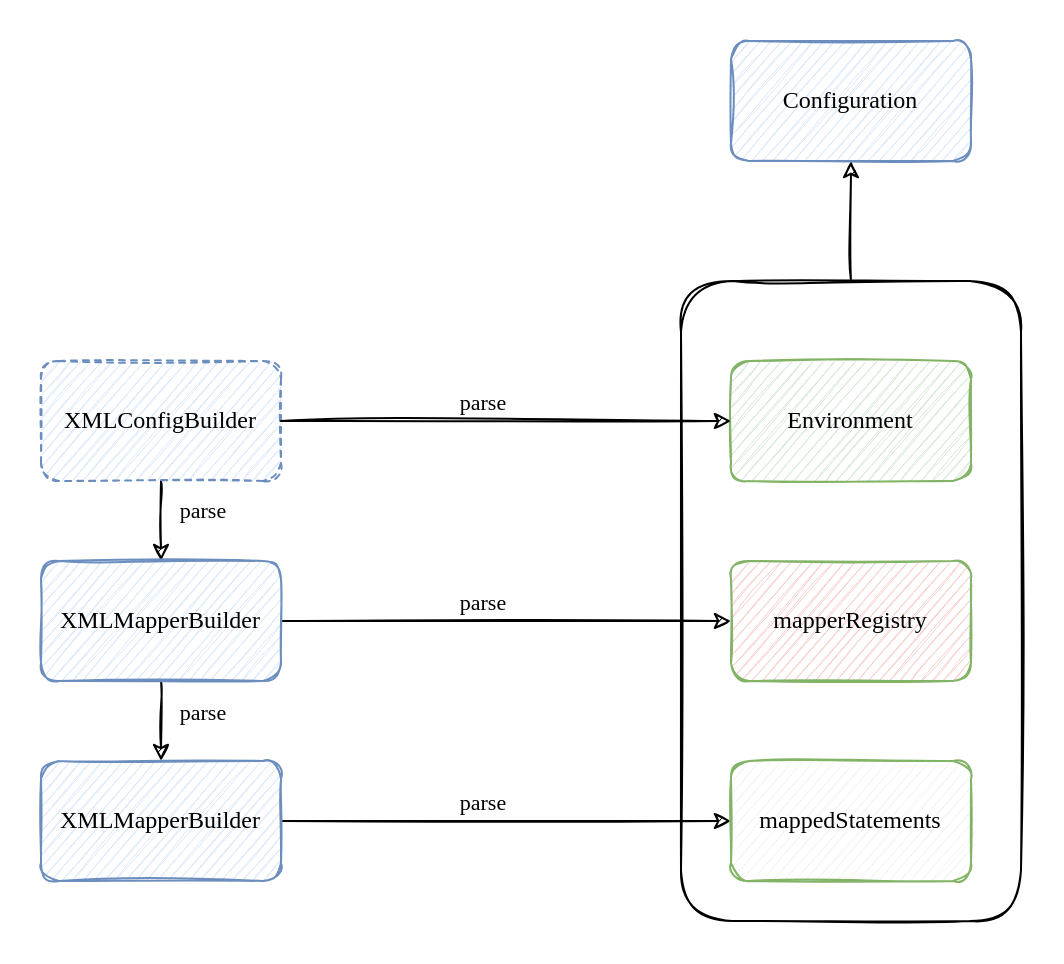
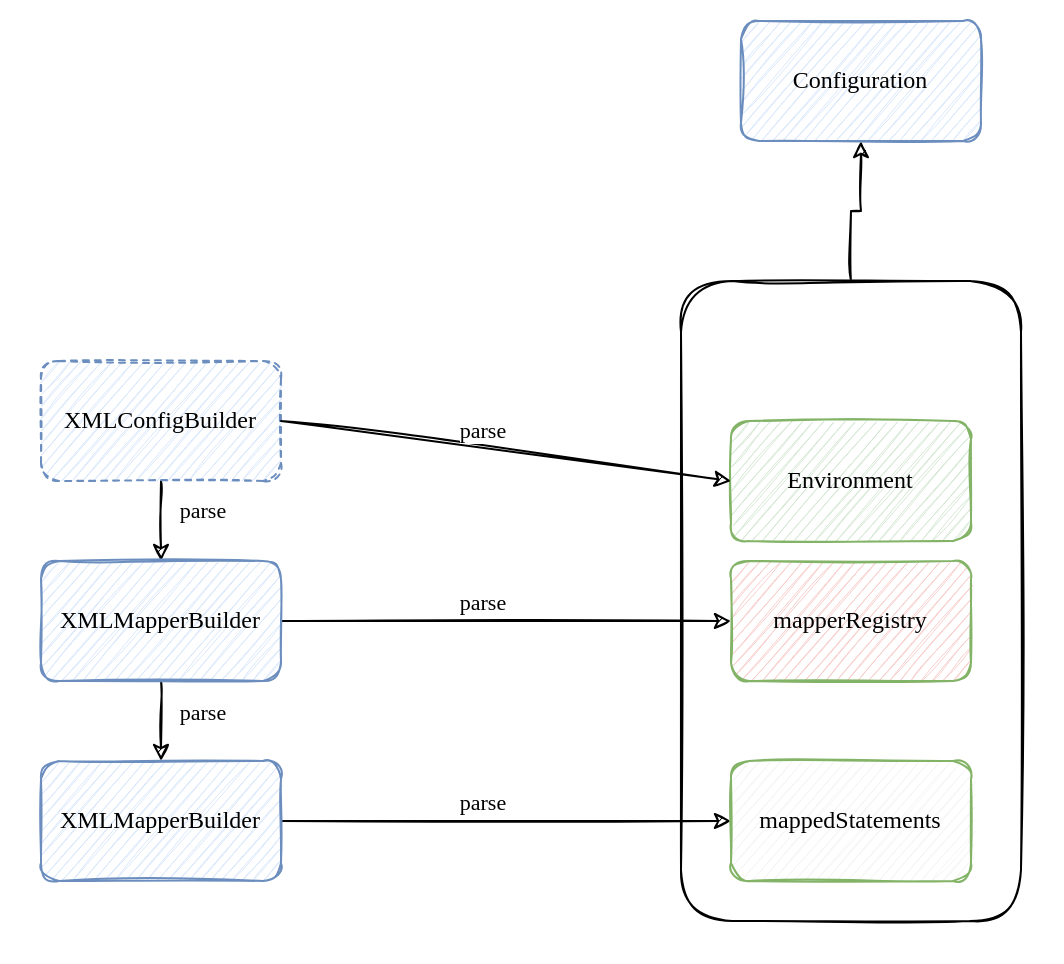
node "Configuration": moved (851, 101) -> (861, 81)
node "Environment": moved (851, 421) -> (851, 481)
